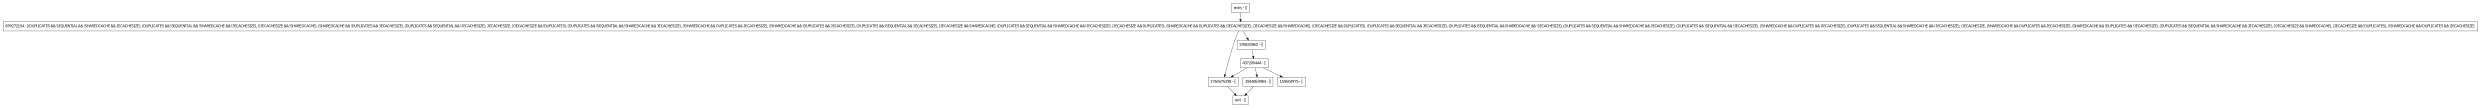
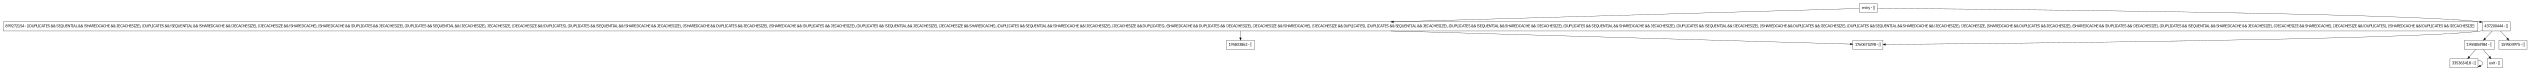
edge "195833862 - []" -> "437200444 - []": now "entry - []" -> "437200444 - []"
node "335363418 - []": added
edge "1760675298 - []" -> "exit - []": removed
